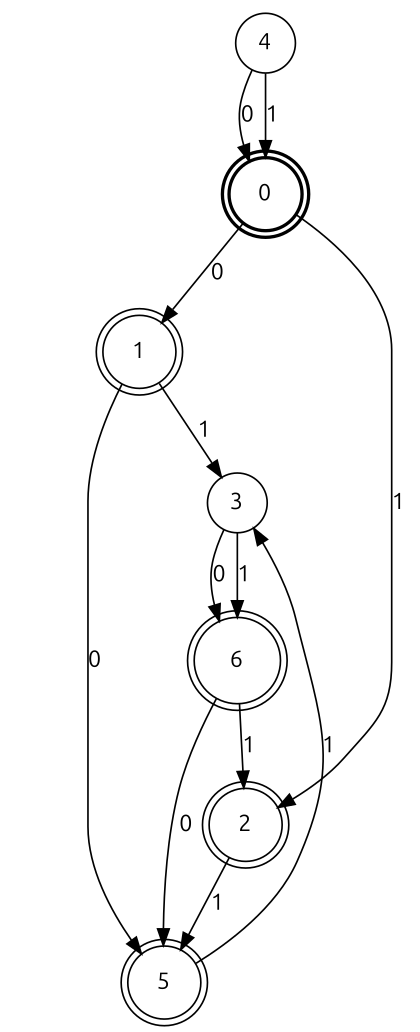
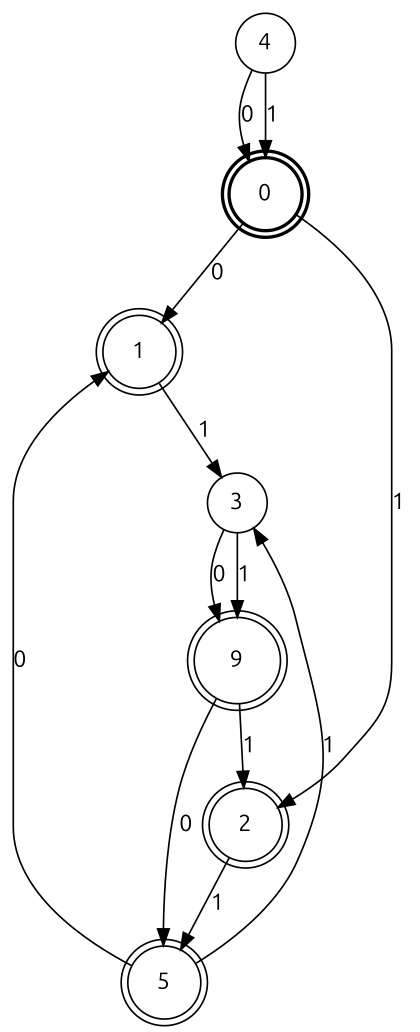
node "6": label "6" -> "9"
edge "1" -> "5": reversed
